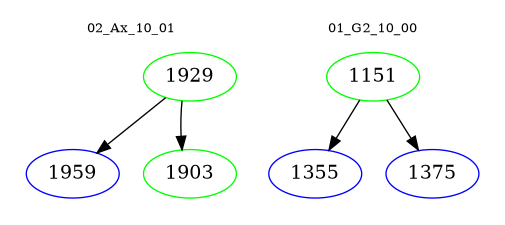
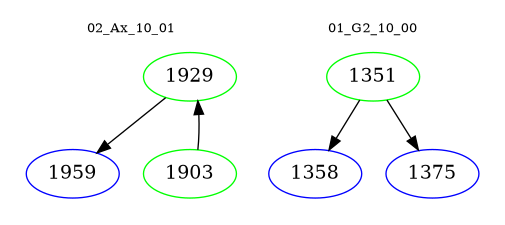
node "1151": label "1151" -> "1351"
edge "1929" -> "1903": reversed
node "1355": label "1355" -> "1358"
